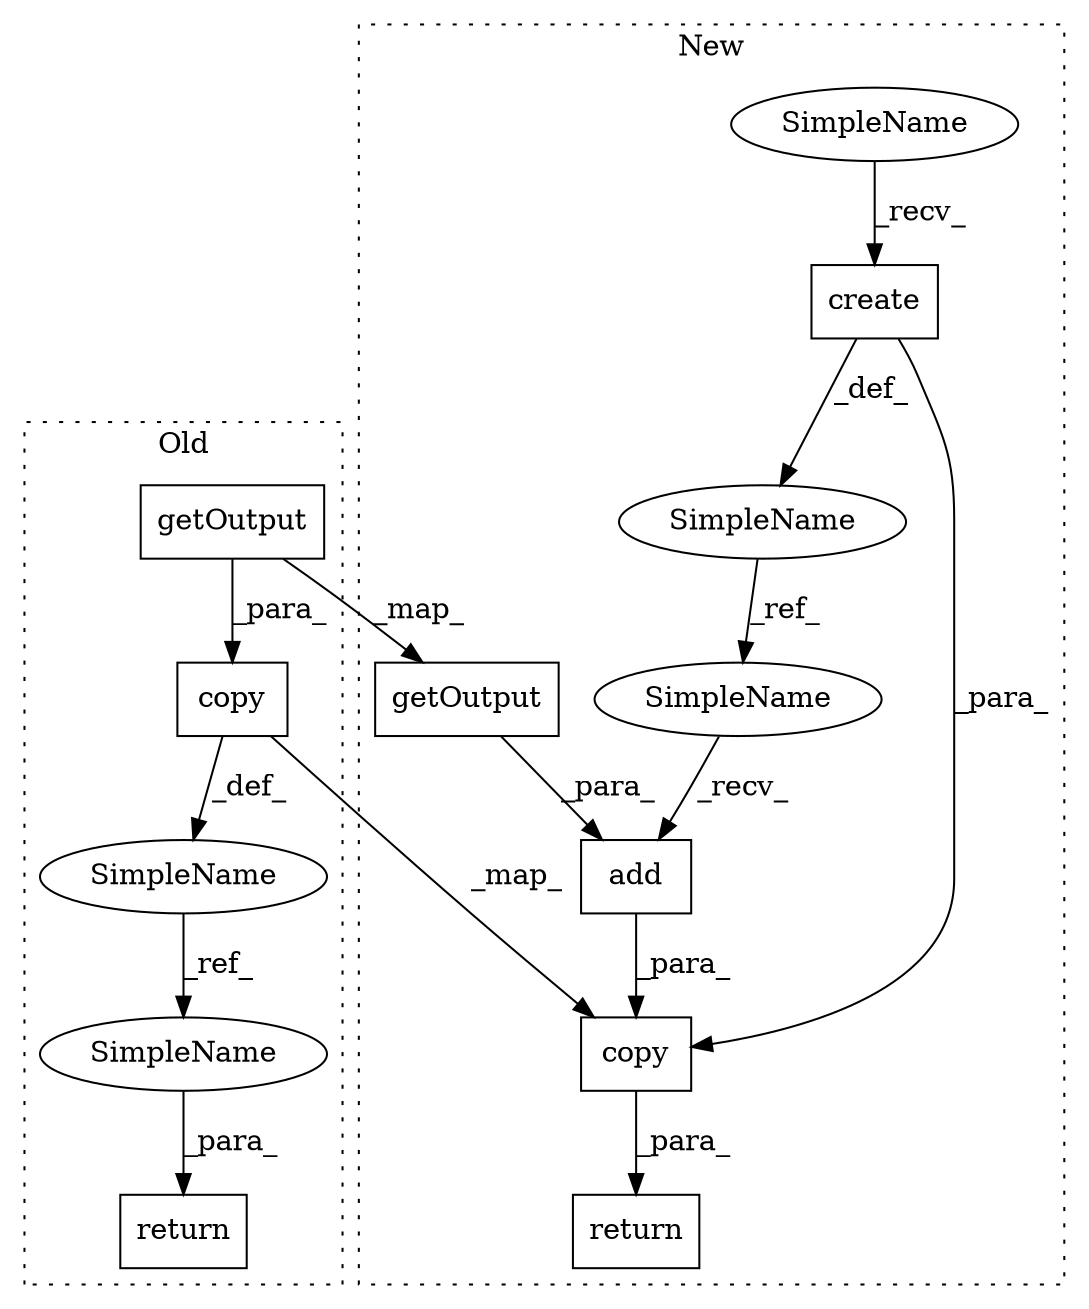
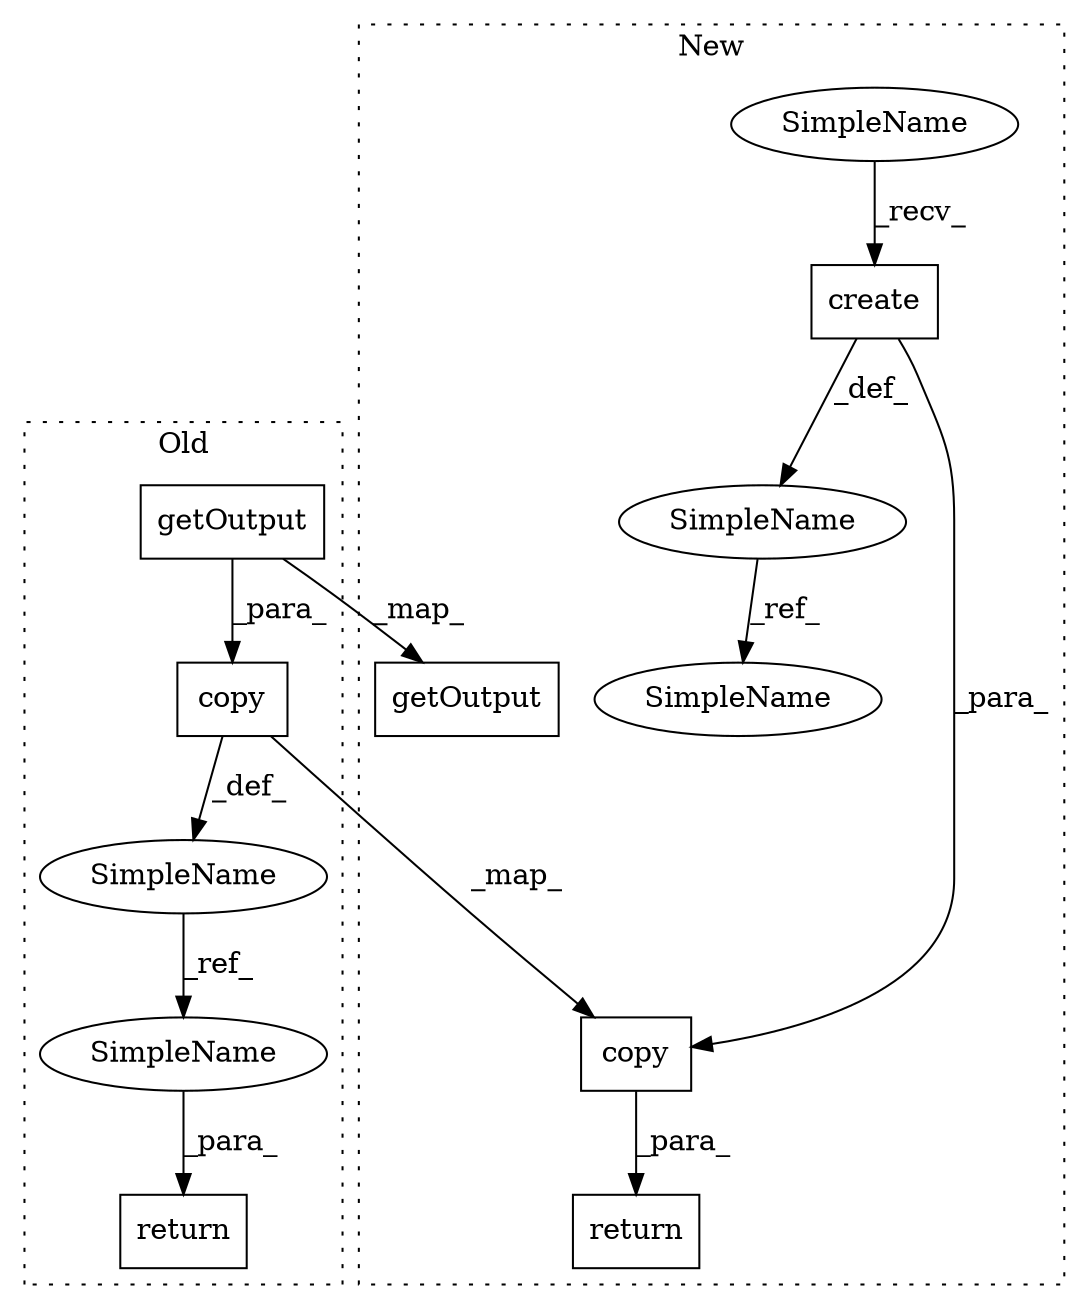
node "add": removed
